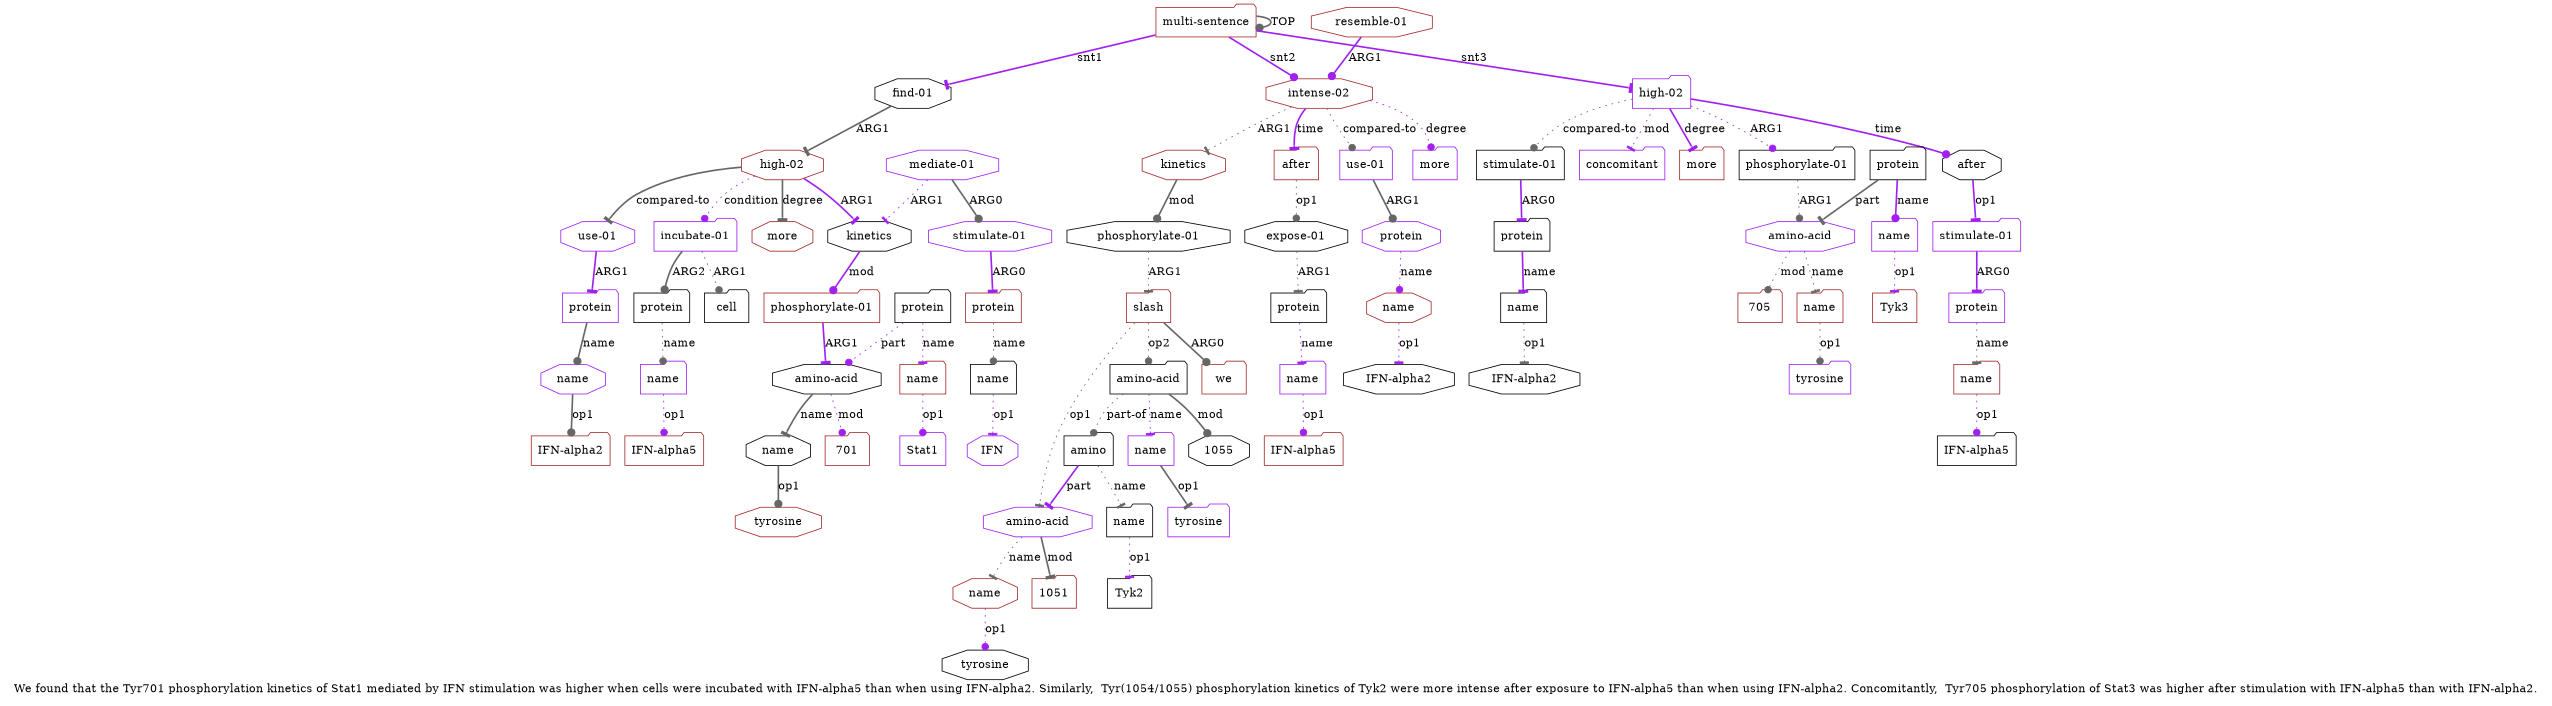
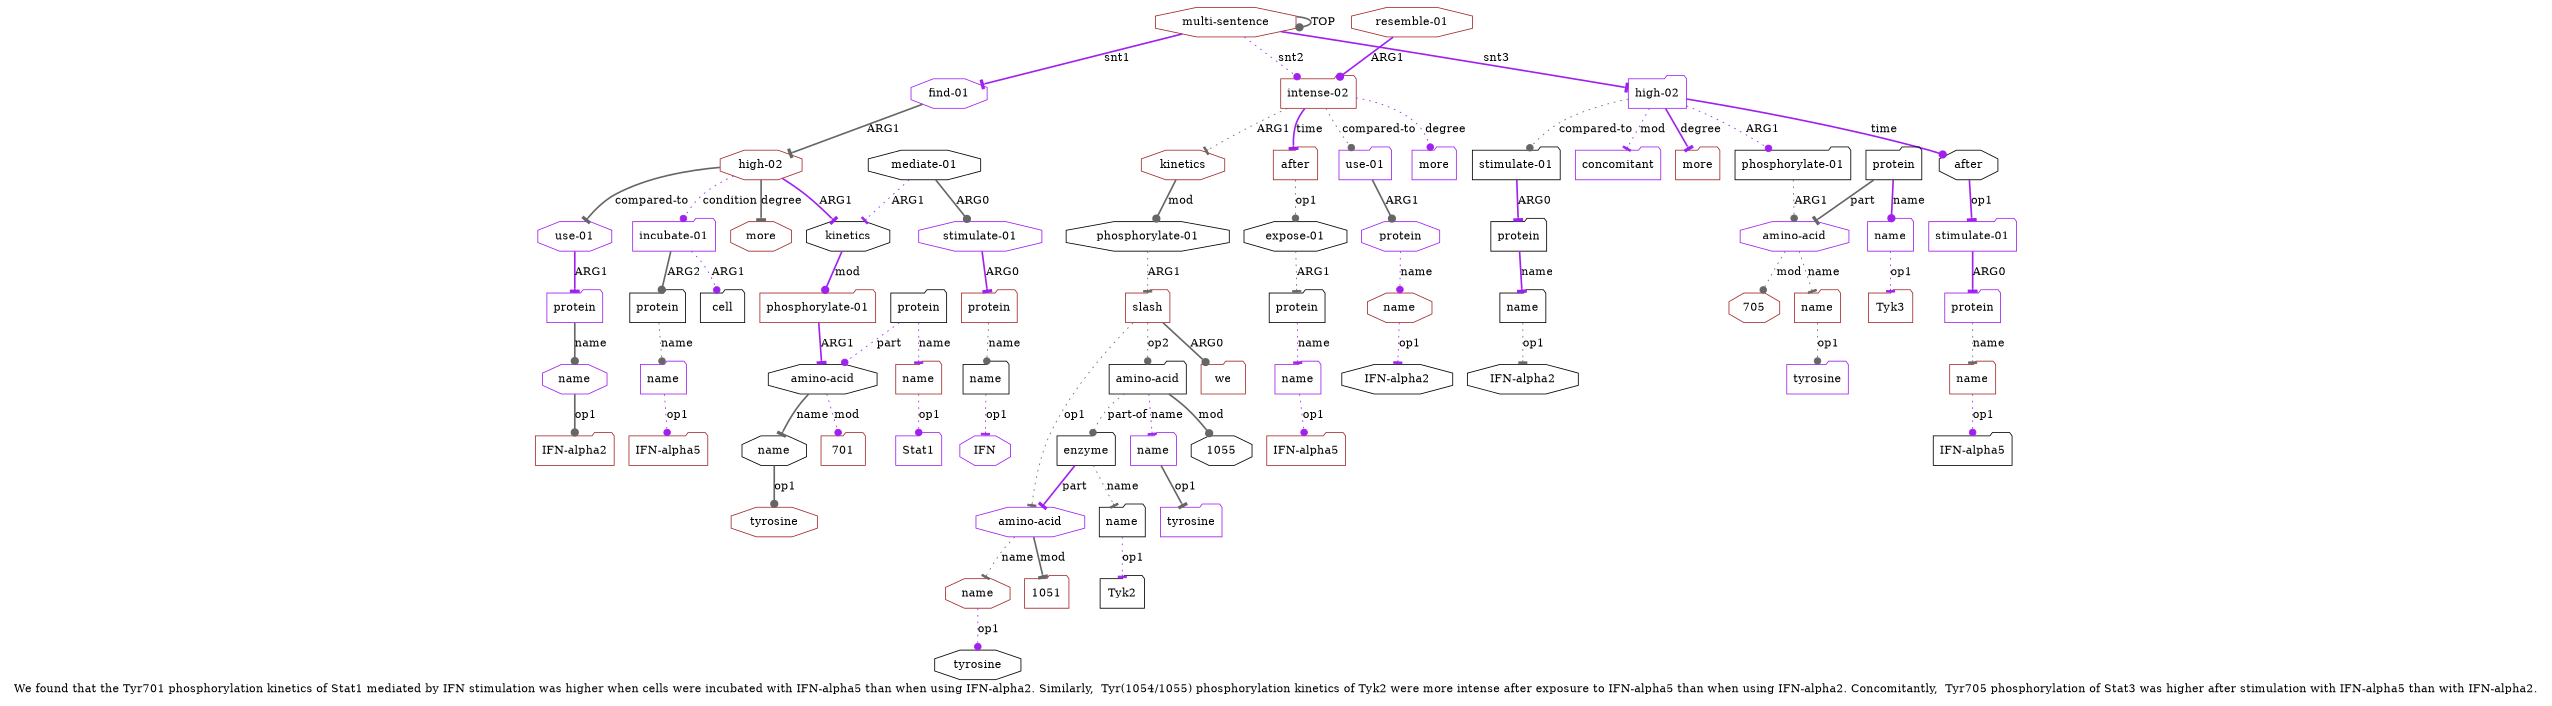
node "multi-sentence": shape folder -> octagon
edge "multi-sentence" -> "intense-02": style bold -> dotted
node "find-01": color black -> purple
node "intense-02": shape octagon -> folder
node "mediate-01": color purple -> black
edge "incubate-01" -> "cell": color gray40 -> purple
node "705": shape folder -> octagon
node "amino": label "amino" -> "enzyme"
